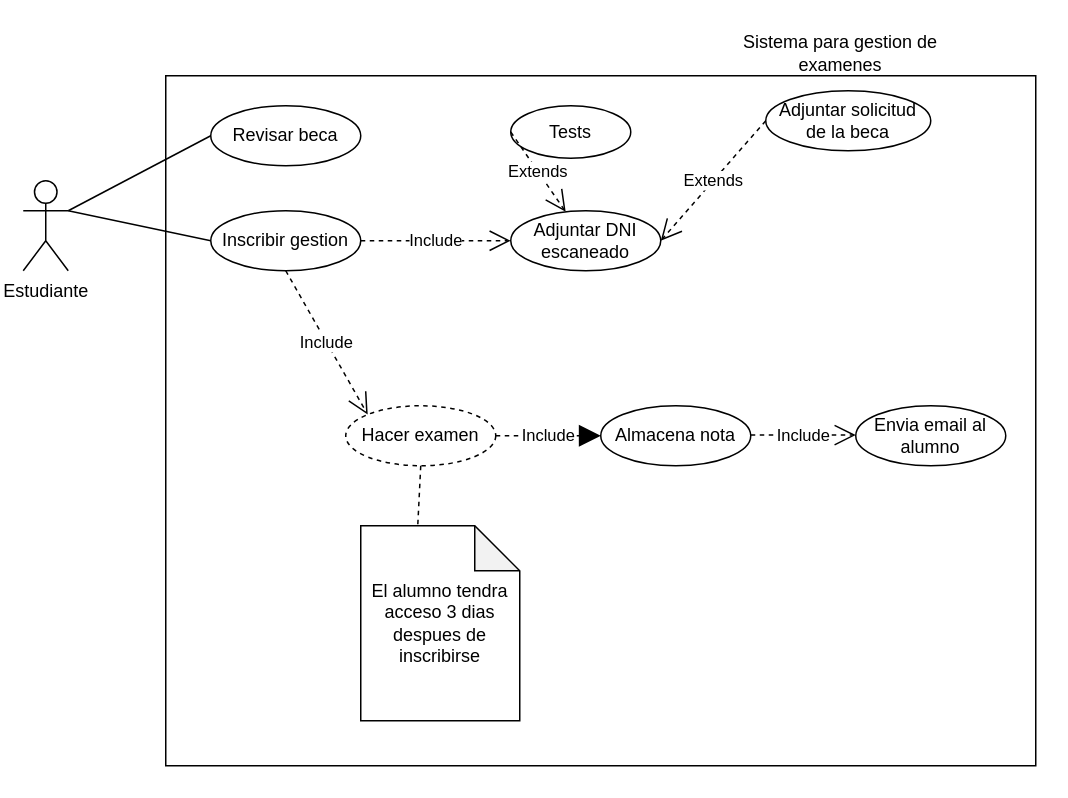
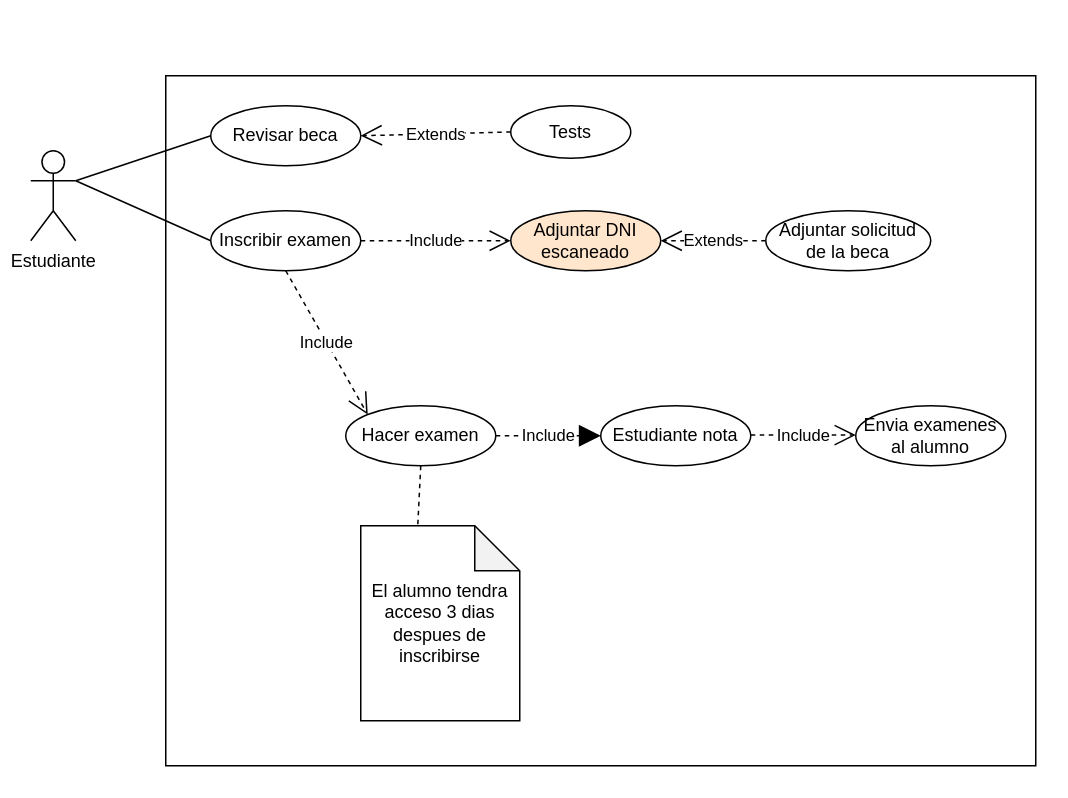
node "Sistema para gestion de examenes": removed
node "Adjuntar solicitud de la beca": moved (848, 121) -> (848, 241)
edge "Tests" -> "Adjuntar DNI escaneado": now "Tests" -> "Revisar beca"
node "Estudiante": moved (46, 226) -> (53, 196)
node "Inscribir gestion": label "Inscribir gestion" -> "Inscribir examen"
node "Adjuntar DNI escaneado": fillcolor #ffffff -> #ffe6cc
node "Hacer examen": style dashed -> solid
node "Almacena nota": label "Almacena nota" -> "Estudiante nota"
node "Envia email al alumno": label "Envia email al alumno" -> "Envia examenes al alumno"
